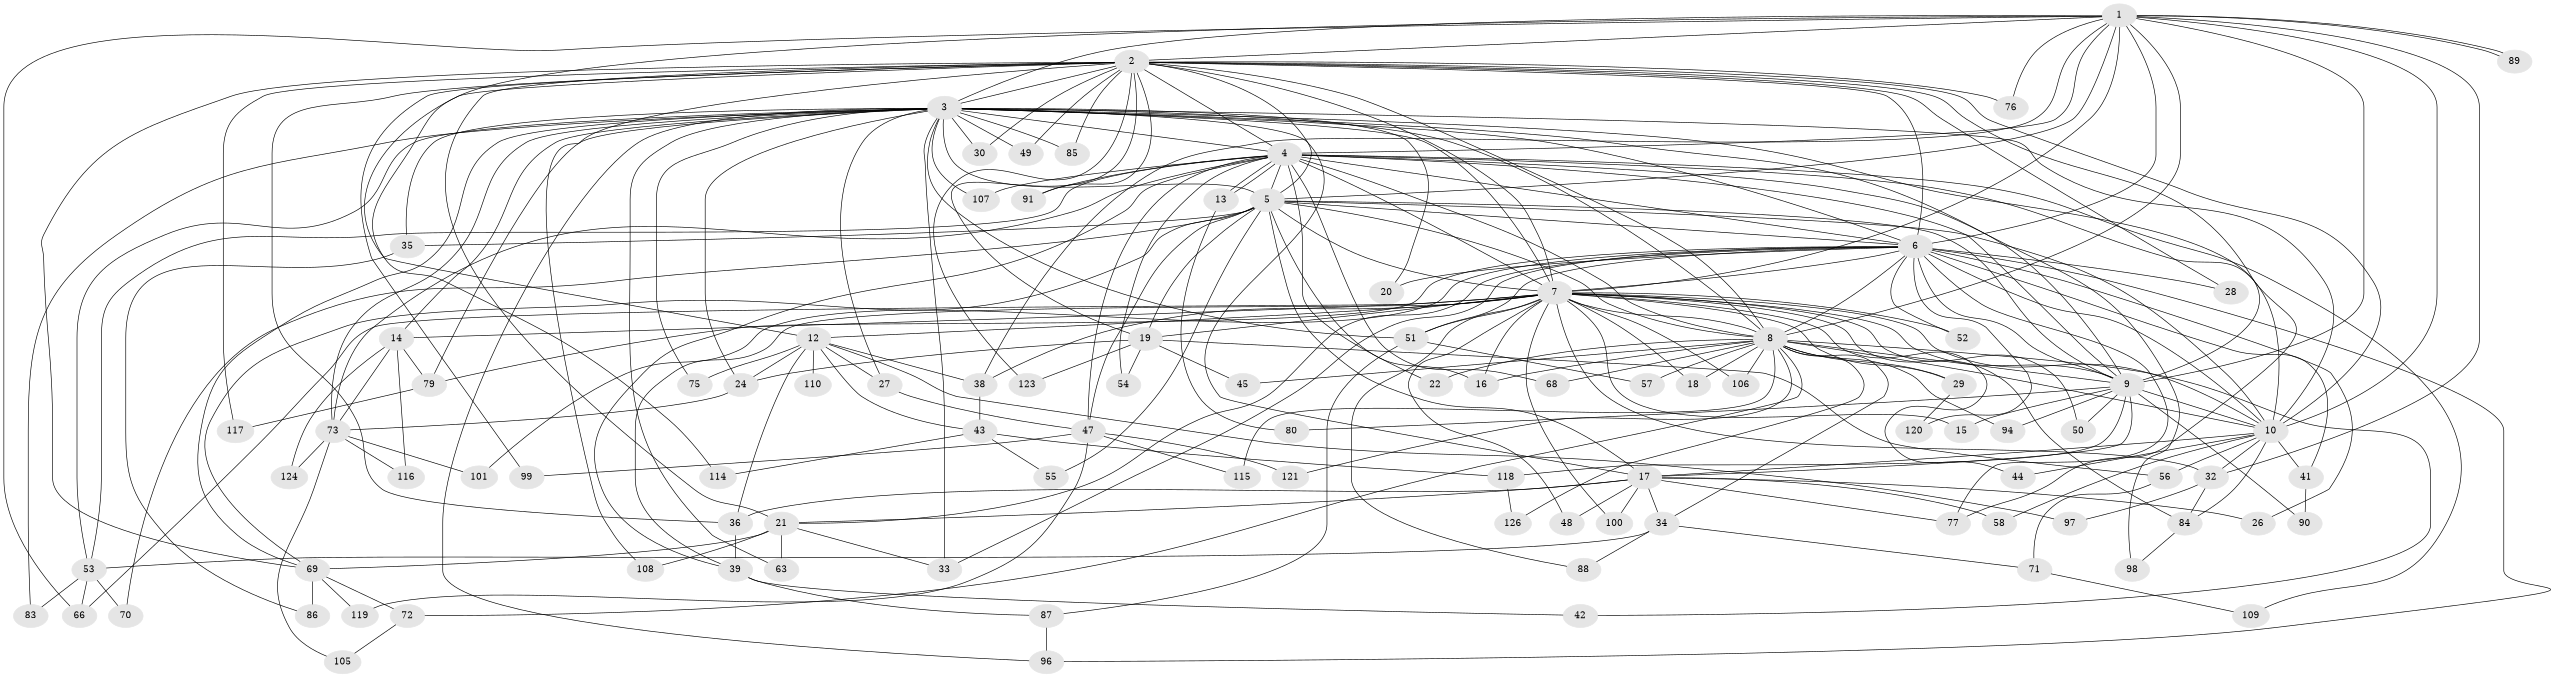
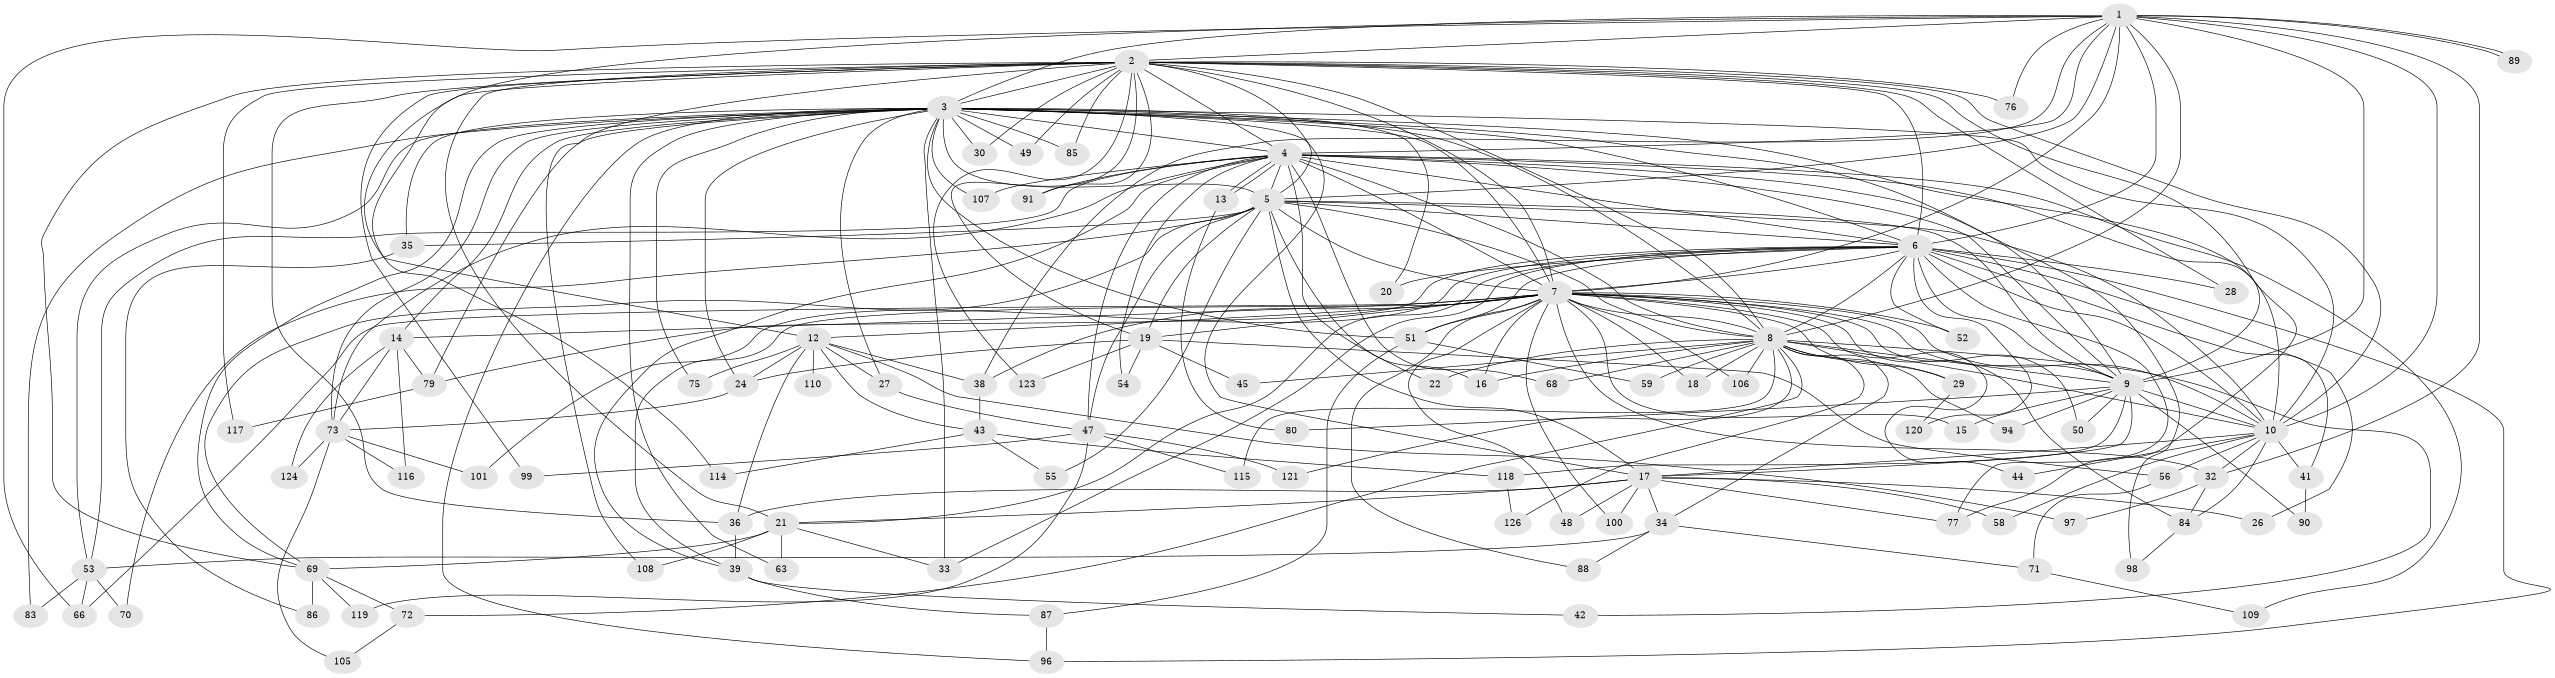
node "57": label "57" -> "59"
